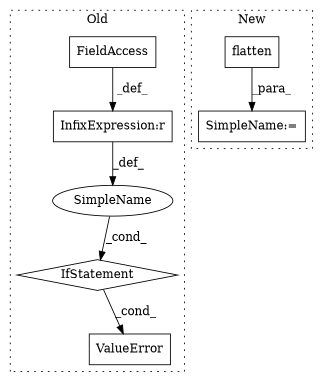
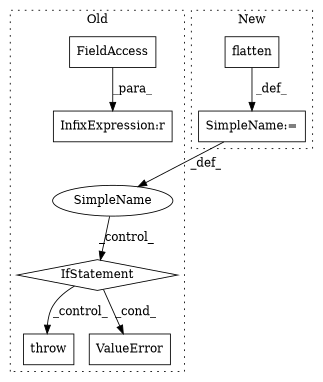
edge "FieldAccess" -> "InfixExpression:r": label "_def_" -> "_para_"
edge "flatten" -> "SimpleName:=": label "_para_" -> "_def_"
edge "InfixExpression:r" -> "SimpleName": now "SimpleName:=" -> "SimpleName"
edge "SimpleName" -> "IfStatement": label "_cond_" -> "_control_"
node "throw": added
